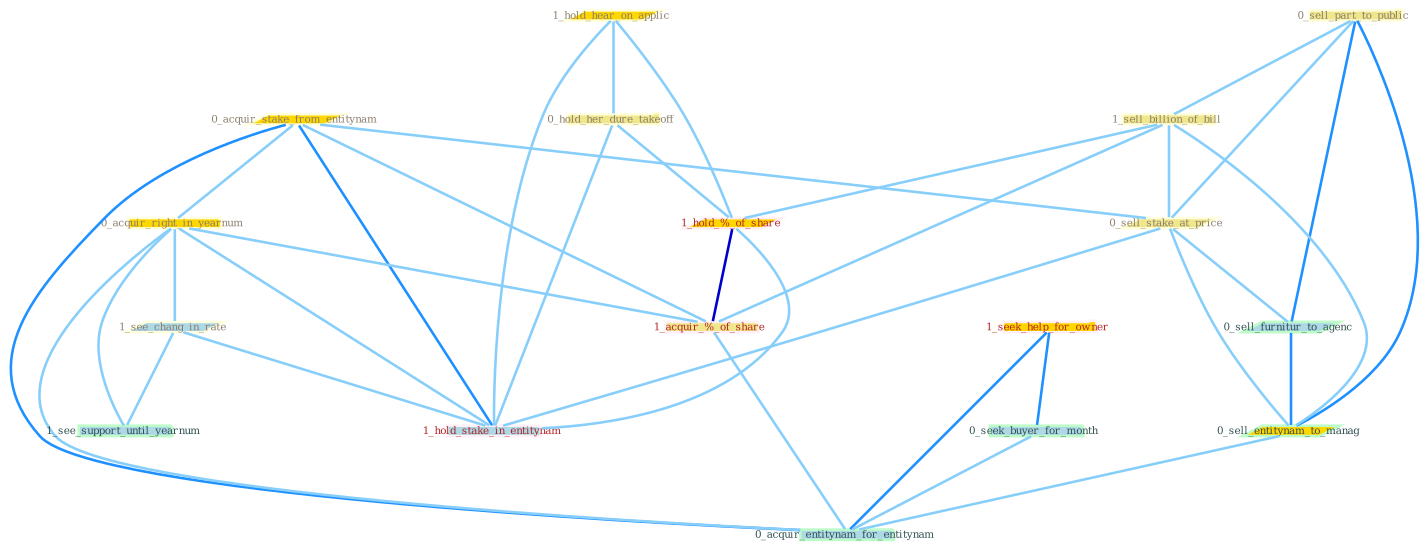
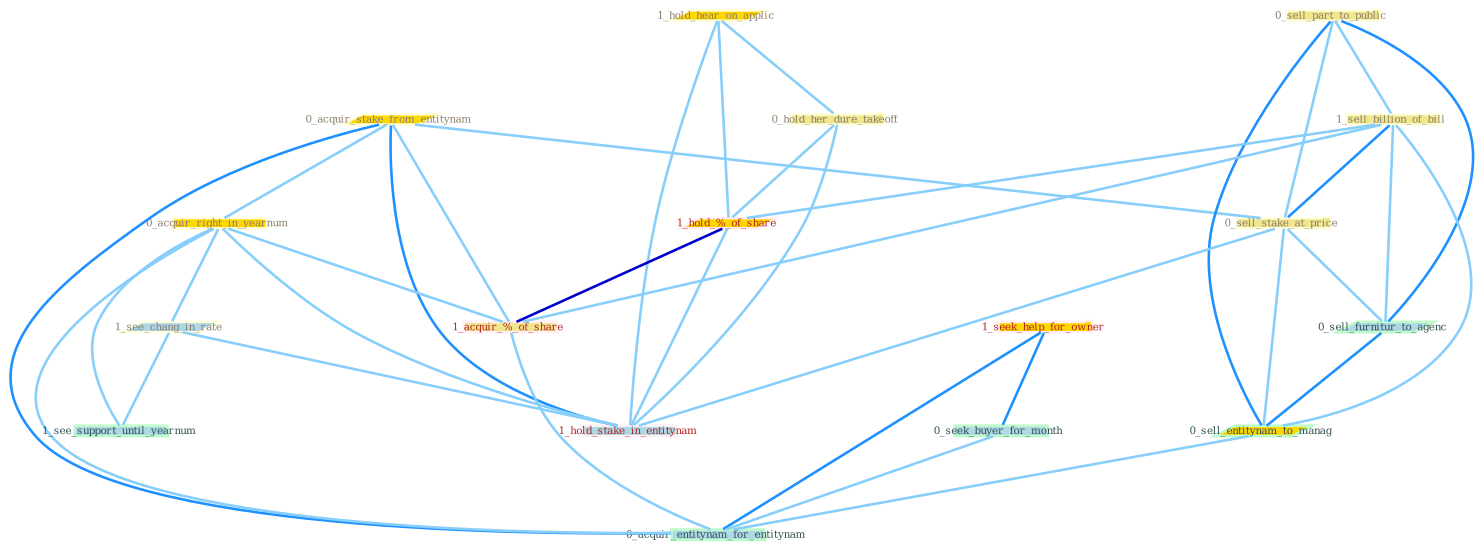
edge "1_sell_billion_of_bill" -- "0_sell_stake_at_price": color #87cefa -> #1e90ff
node "0_sell_stake_at_price": shape parallelogram -> folder
edge "1_sell_billion_of_bill" -- "0_sell_furnitur_to_agenc": added
